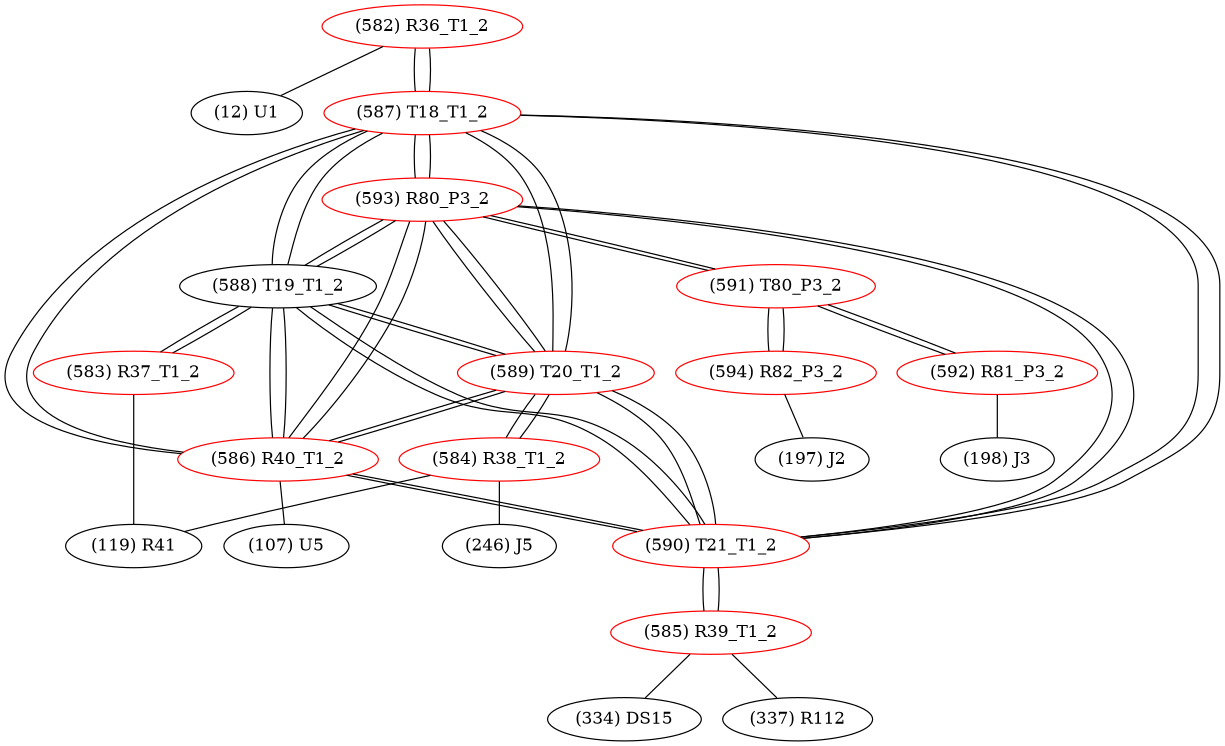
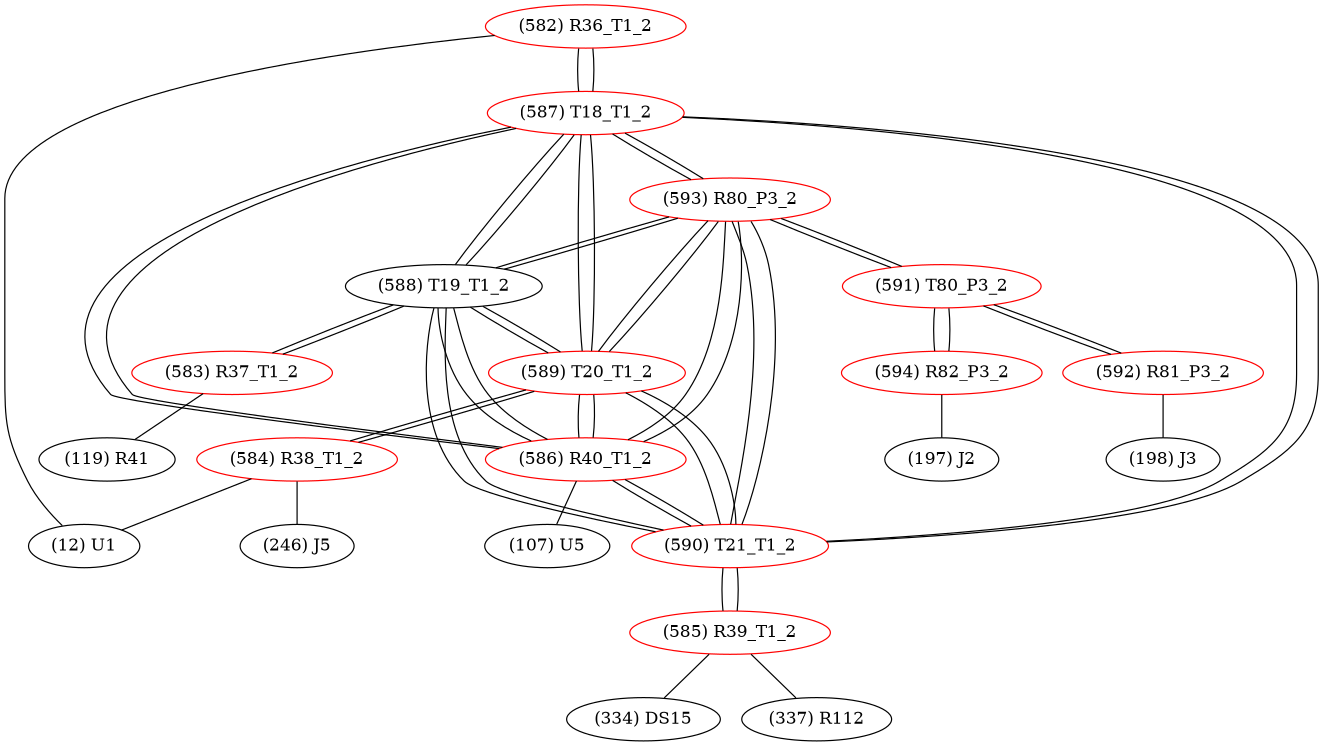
edge "(584) R38_T1_2" -- "(119) R41": now "(584) R38_T1_2" -- "(12) U1"
